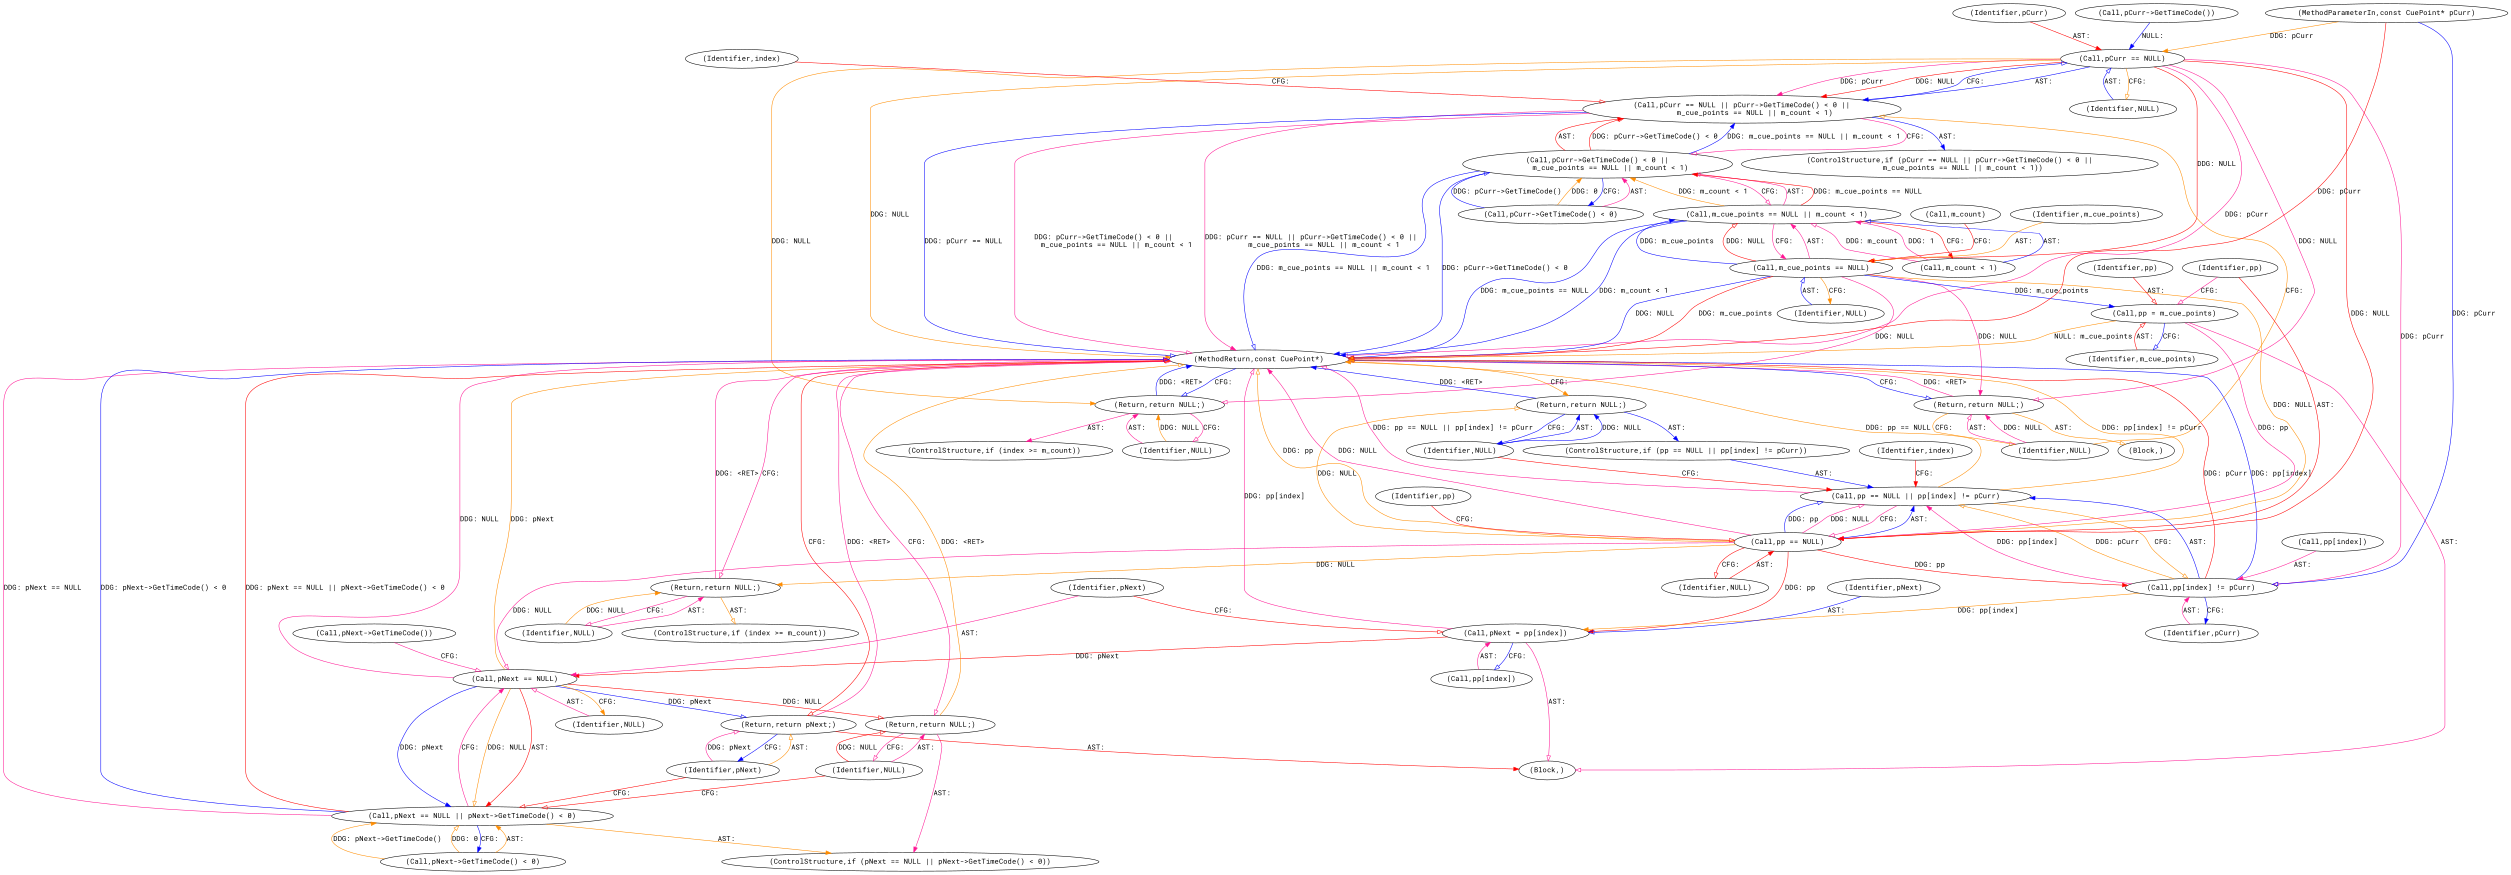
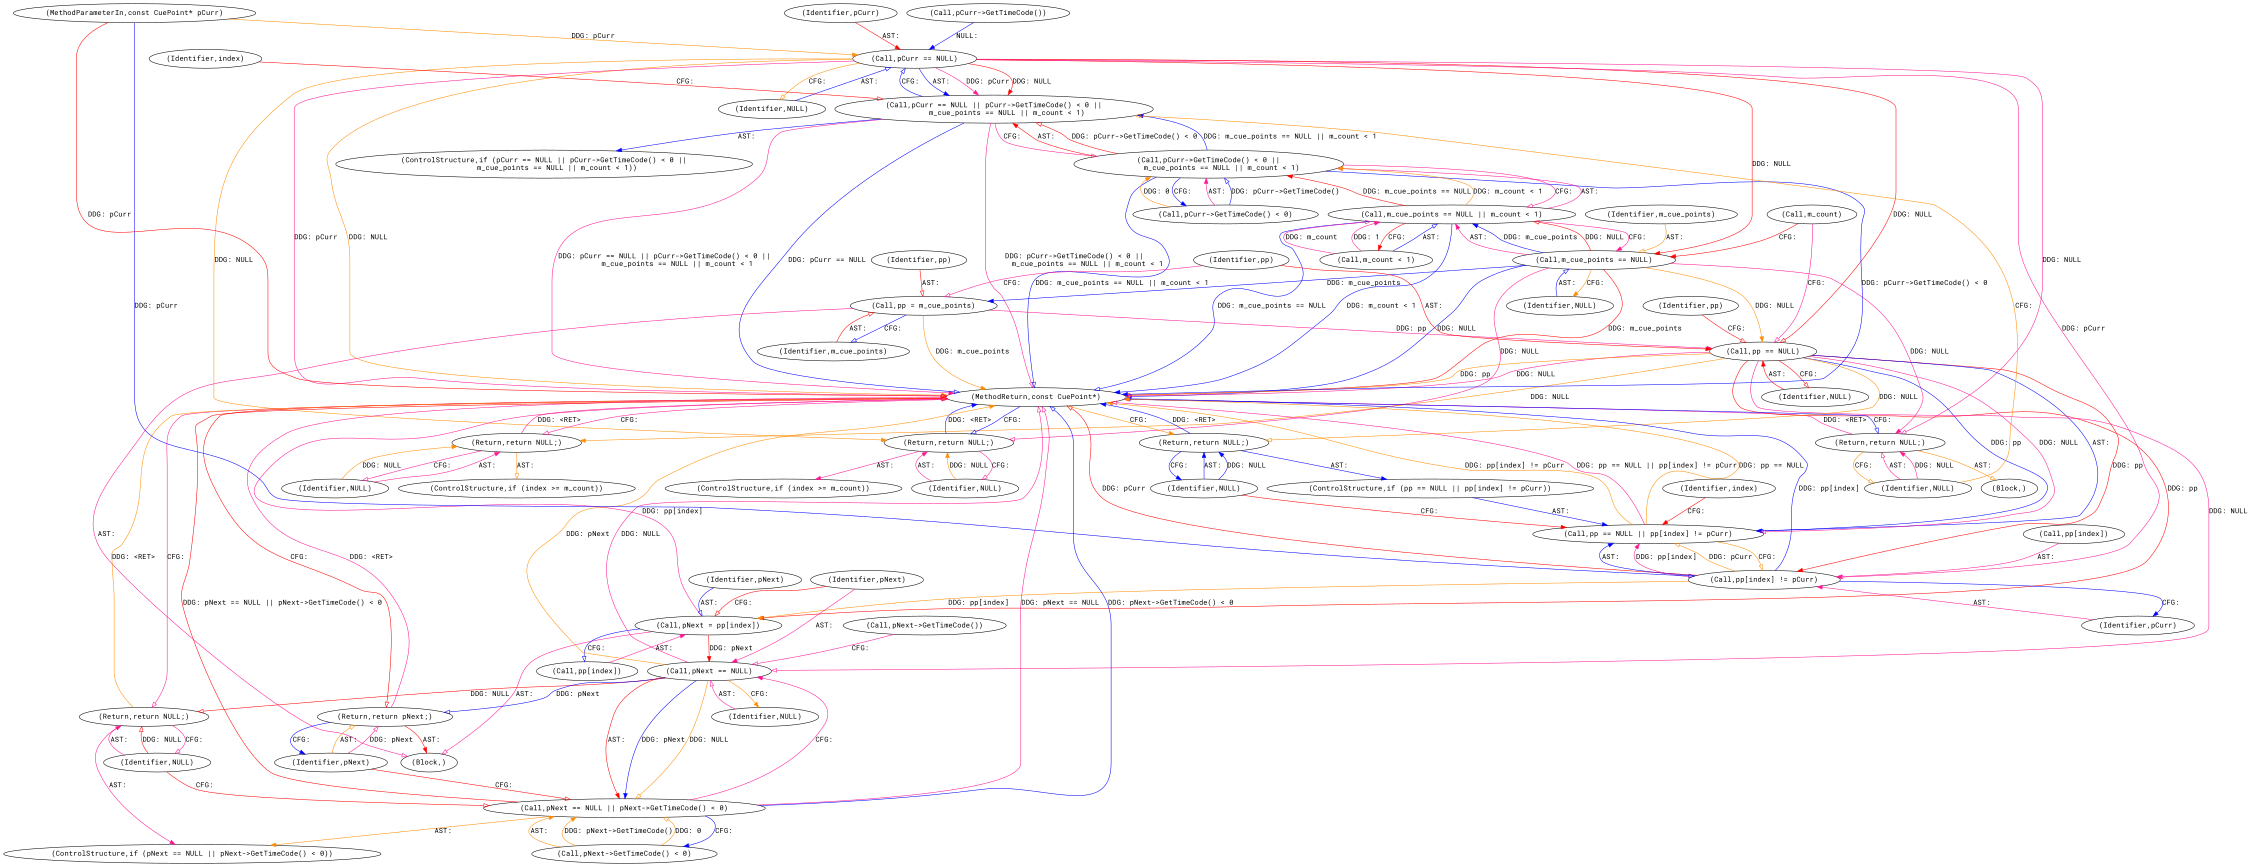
edge "(Call,pp = m_cue_points)" -> "(MethodReturn,const CuePoint*)": label "NULL: m_cue_points" -> "DDG: m_cue_points"
edge "(Call,pp == NULL || pp[index] != pCurr)" -> "(Call,pp == NULL)": now "(Call,m_count)" -> "(Call,pp == NULL)"
